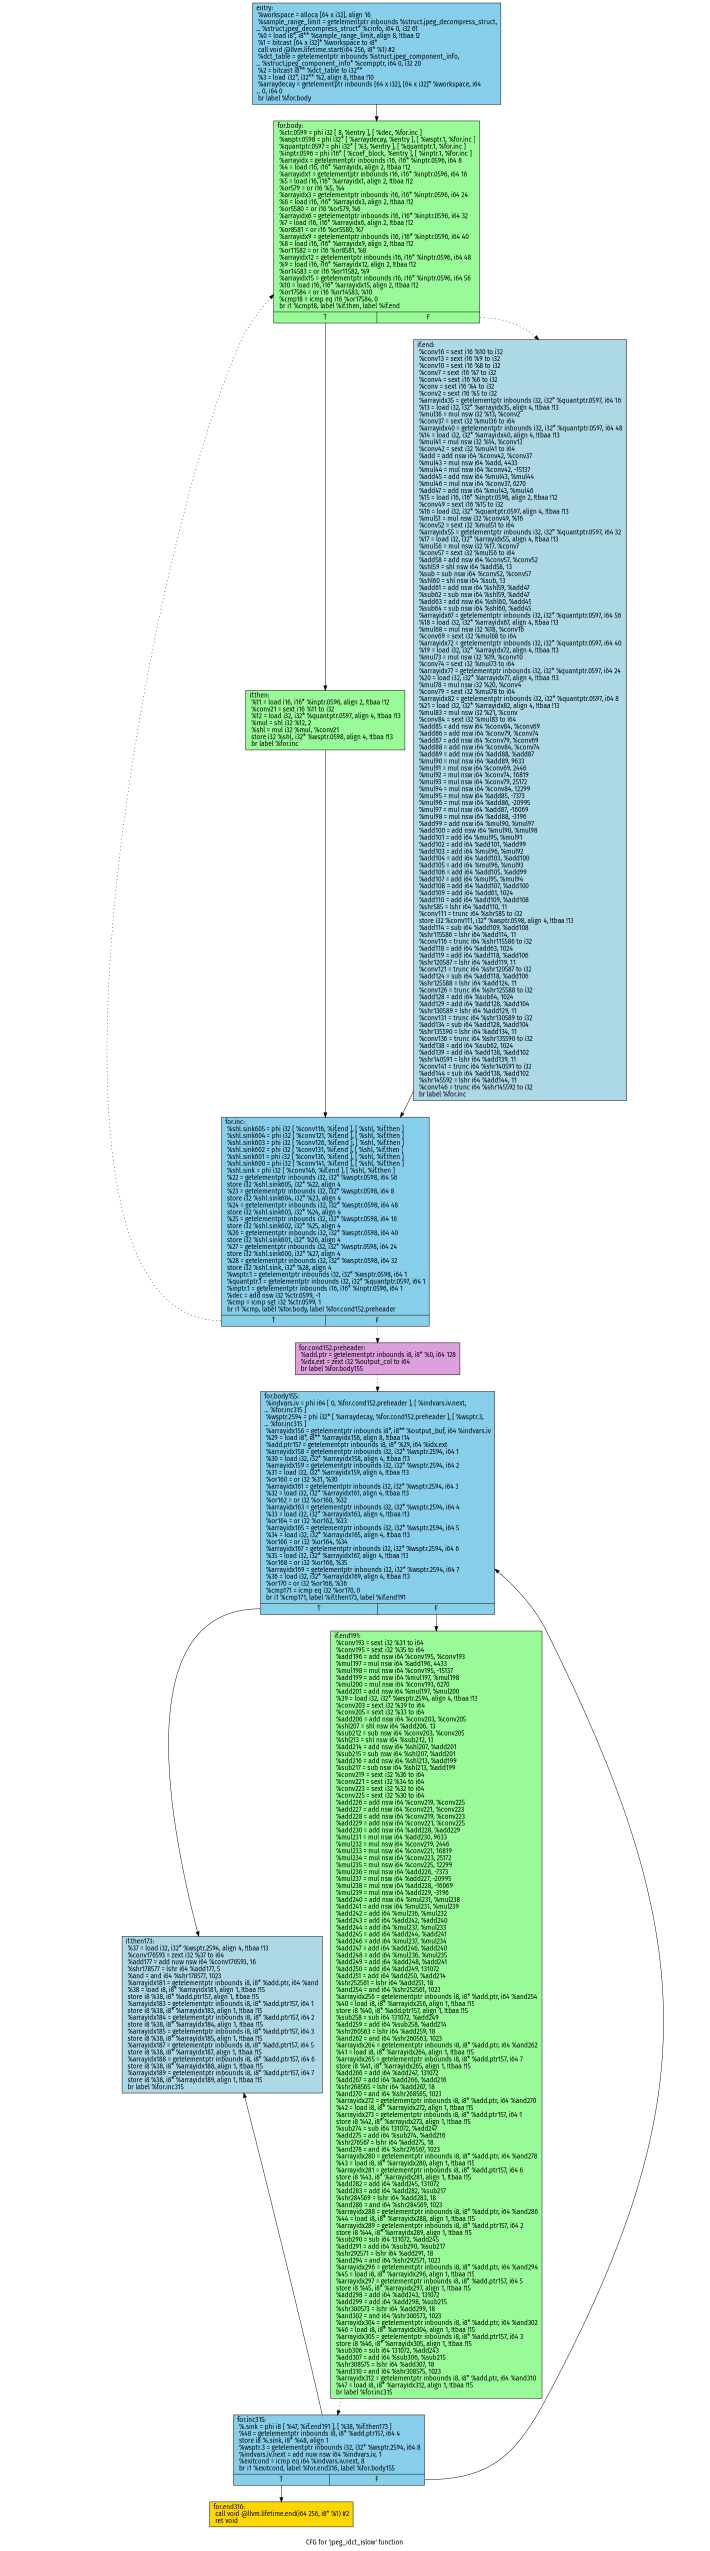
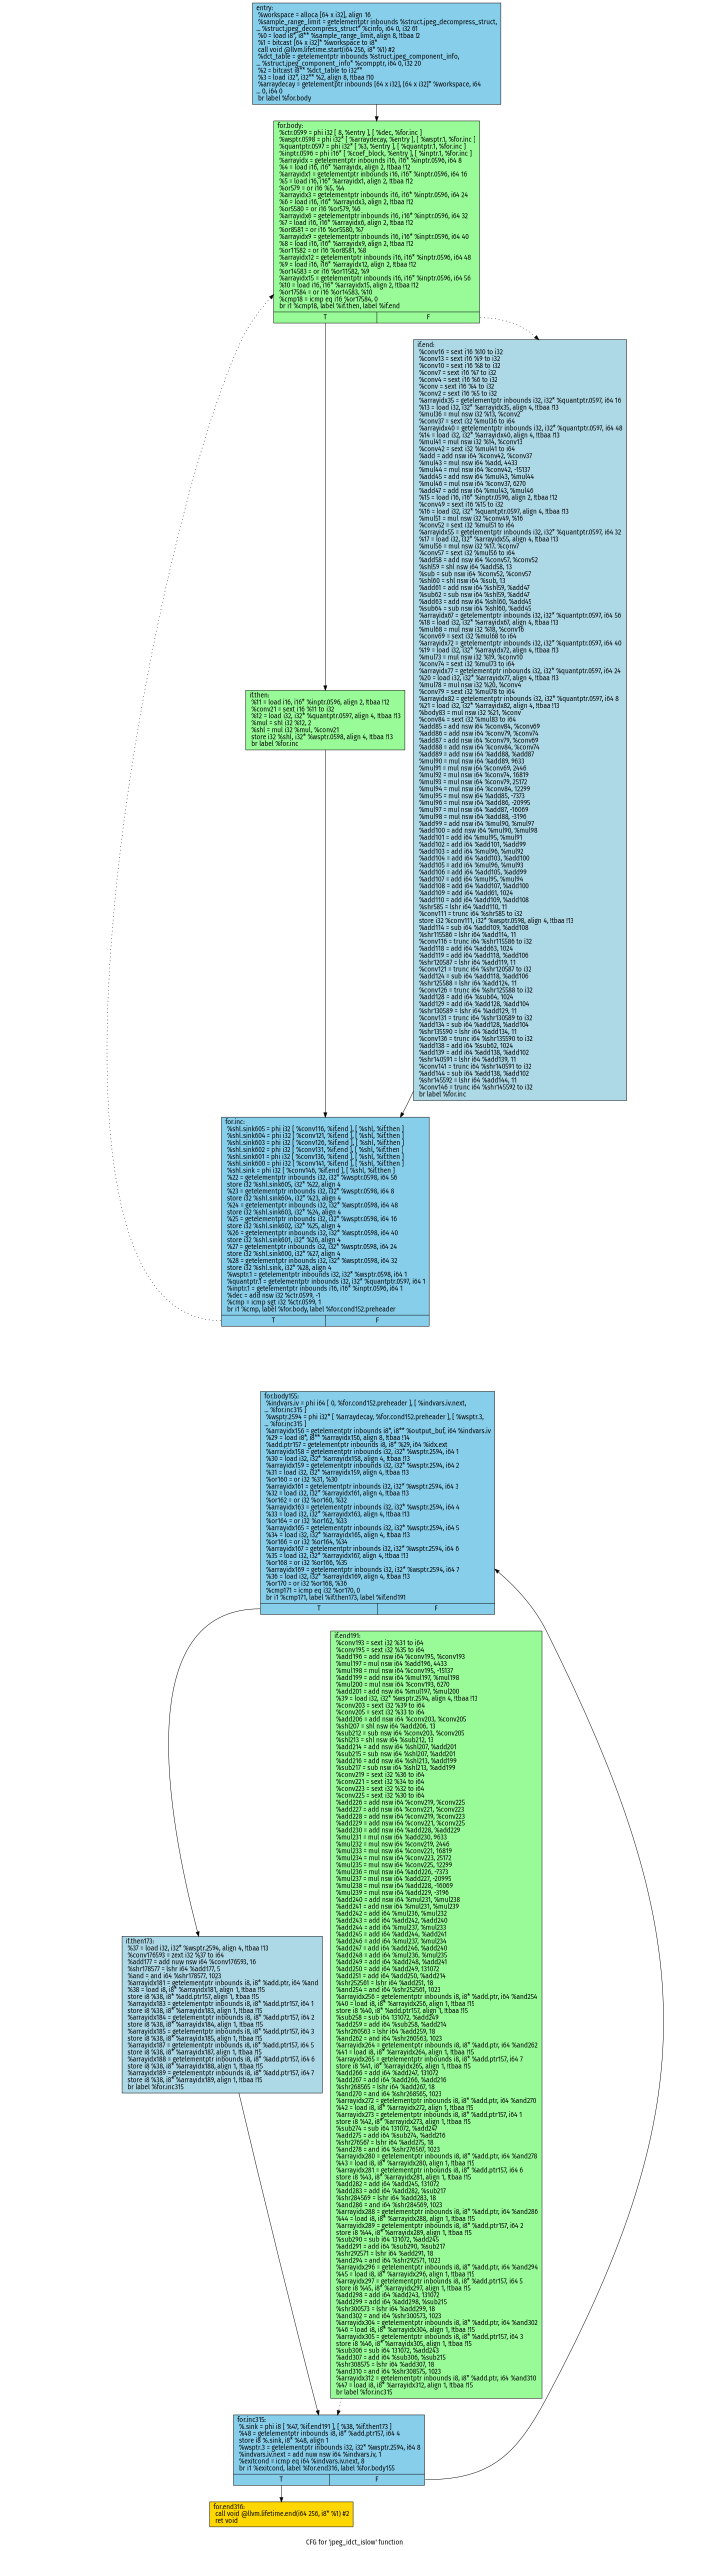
node "if.end:": text "%mul83 = mul nsw i32 %21, %conv" -> "%body83 = mul nsw i32 %21, %conv"
node "for.cond152.preheader:": removed
edge "for.body155:" -> "if.end191:": removed
edge "for.inc315:" -> "if.then173:": reversed
